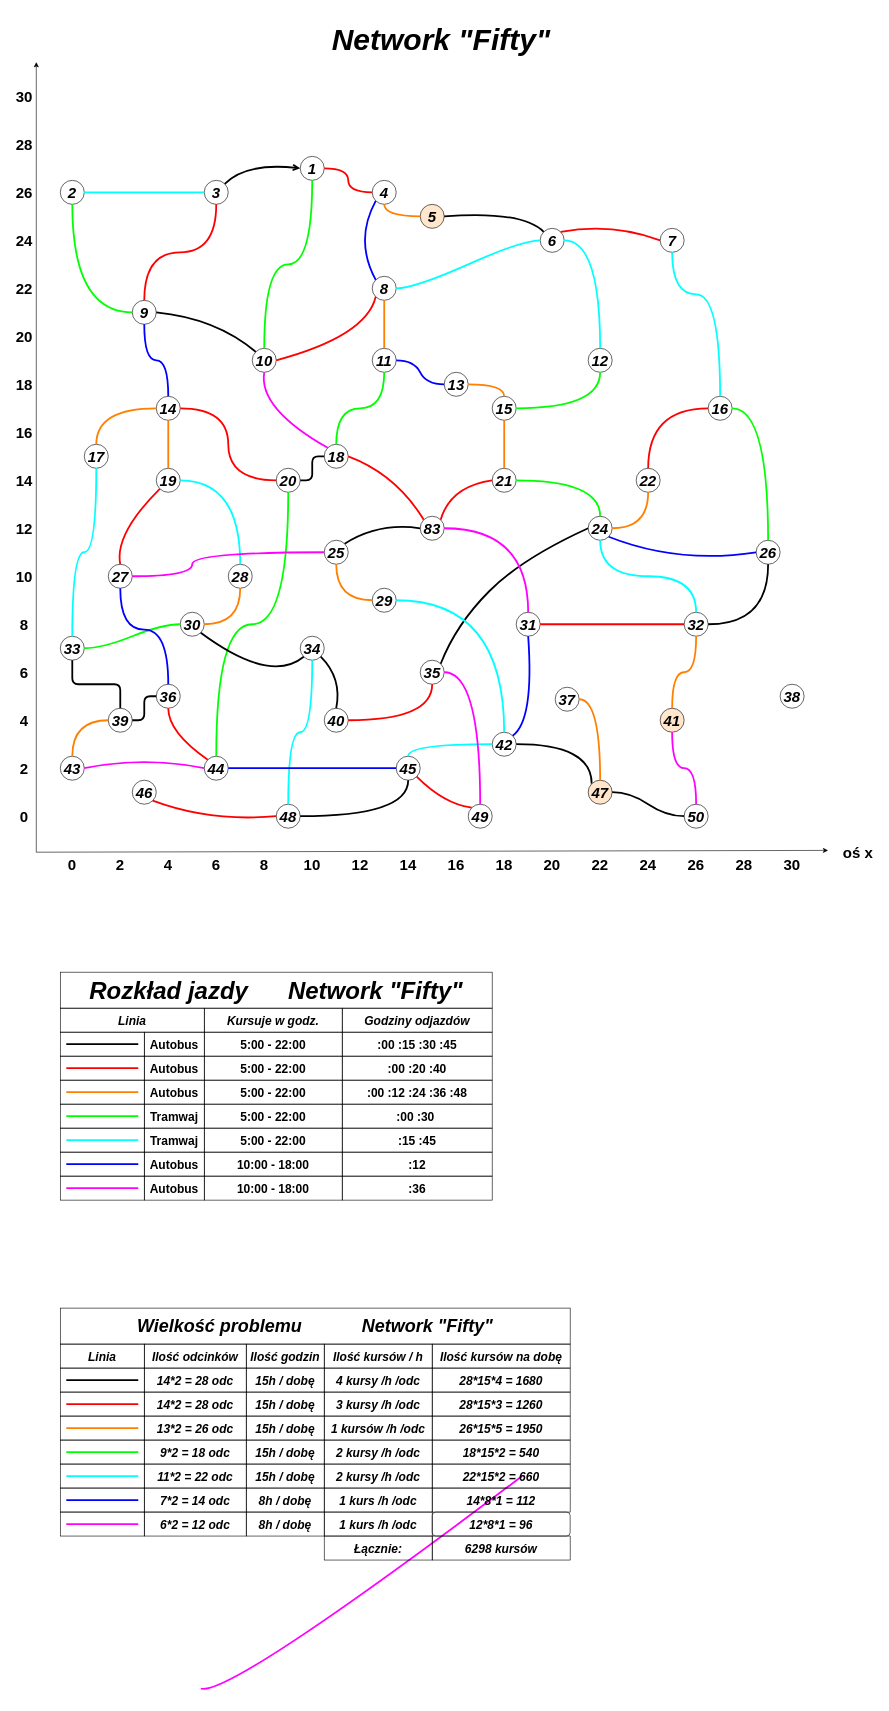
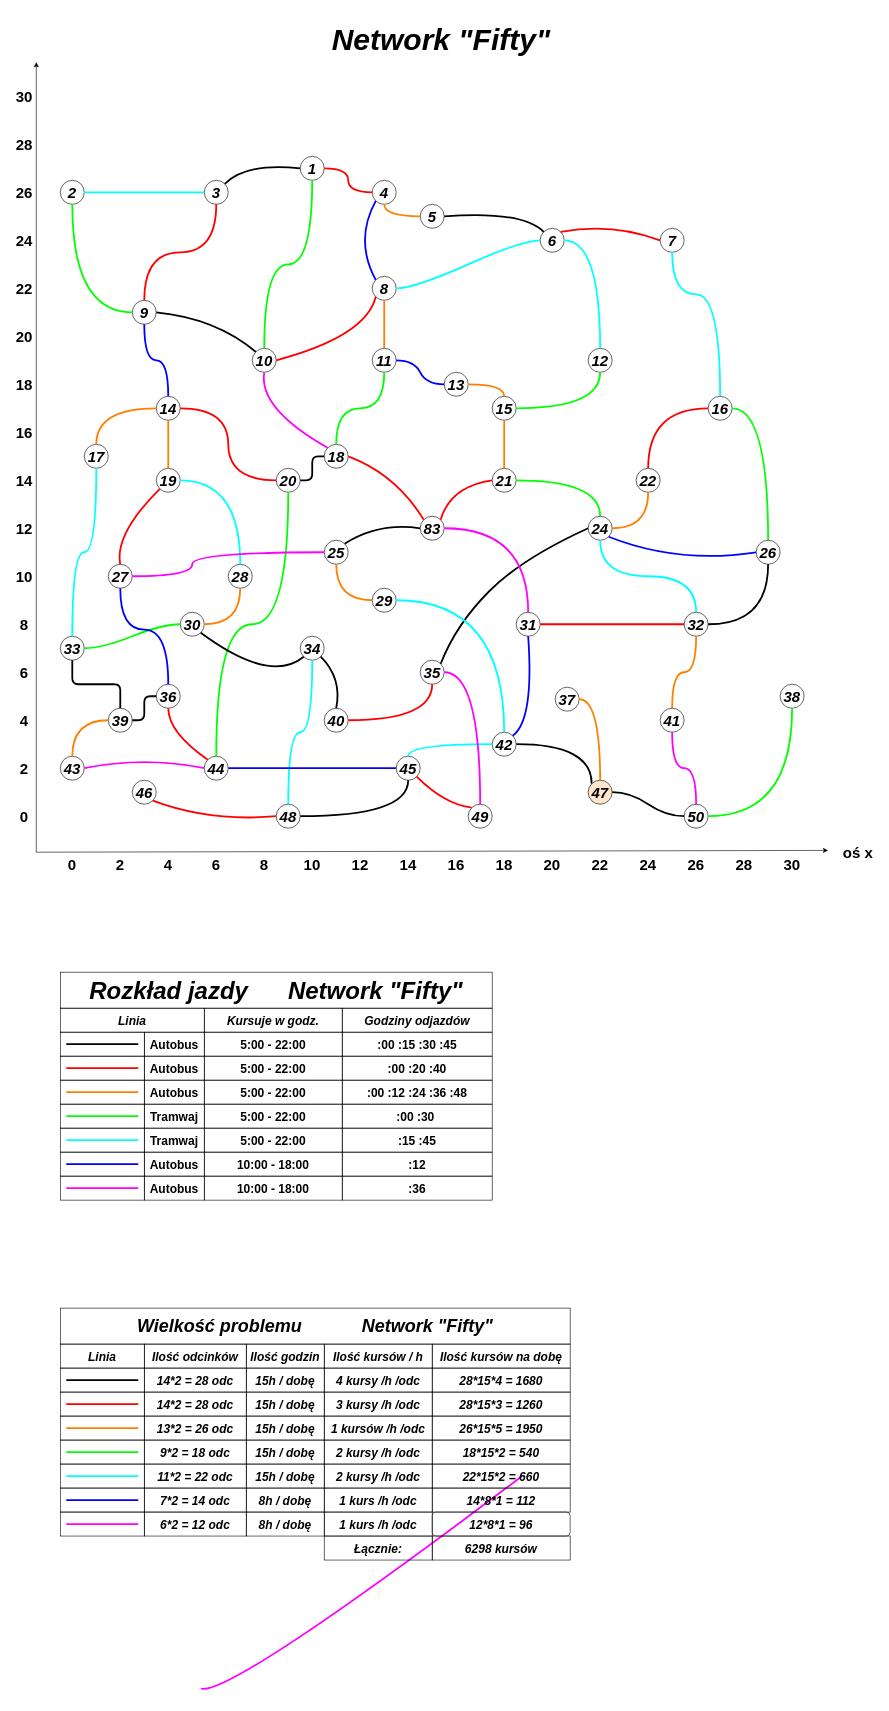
edge "3" -> "1": arrowhead open -> none
node "5": fillcolor #ffe6cc -> #ffffff
node "41": fillcolor #ffe6cc -> #ffffff
edge "38" -- "50": added
